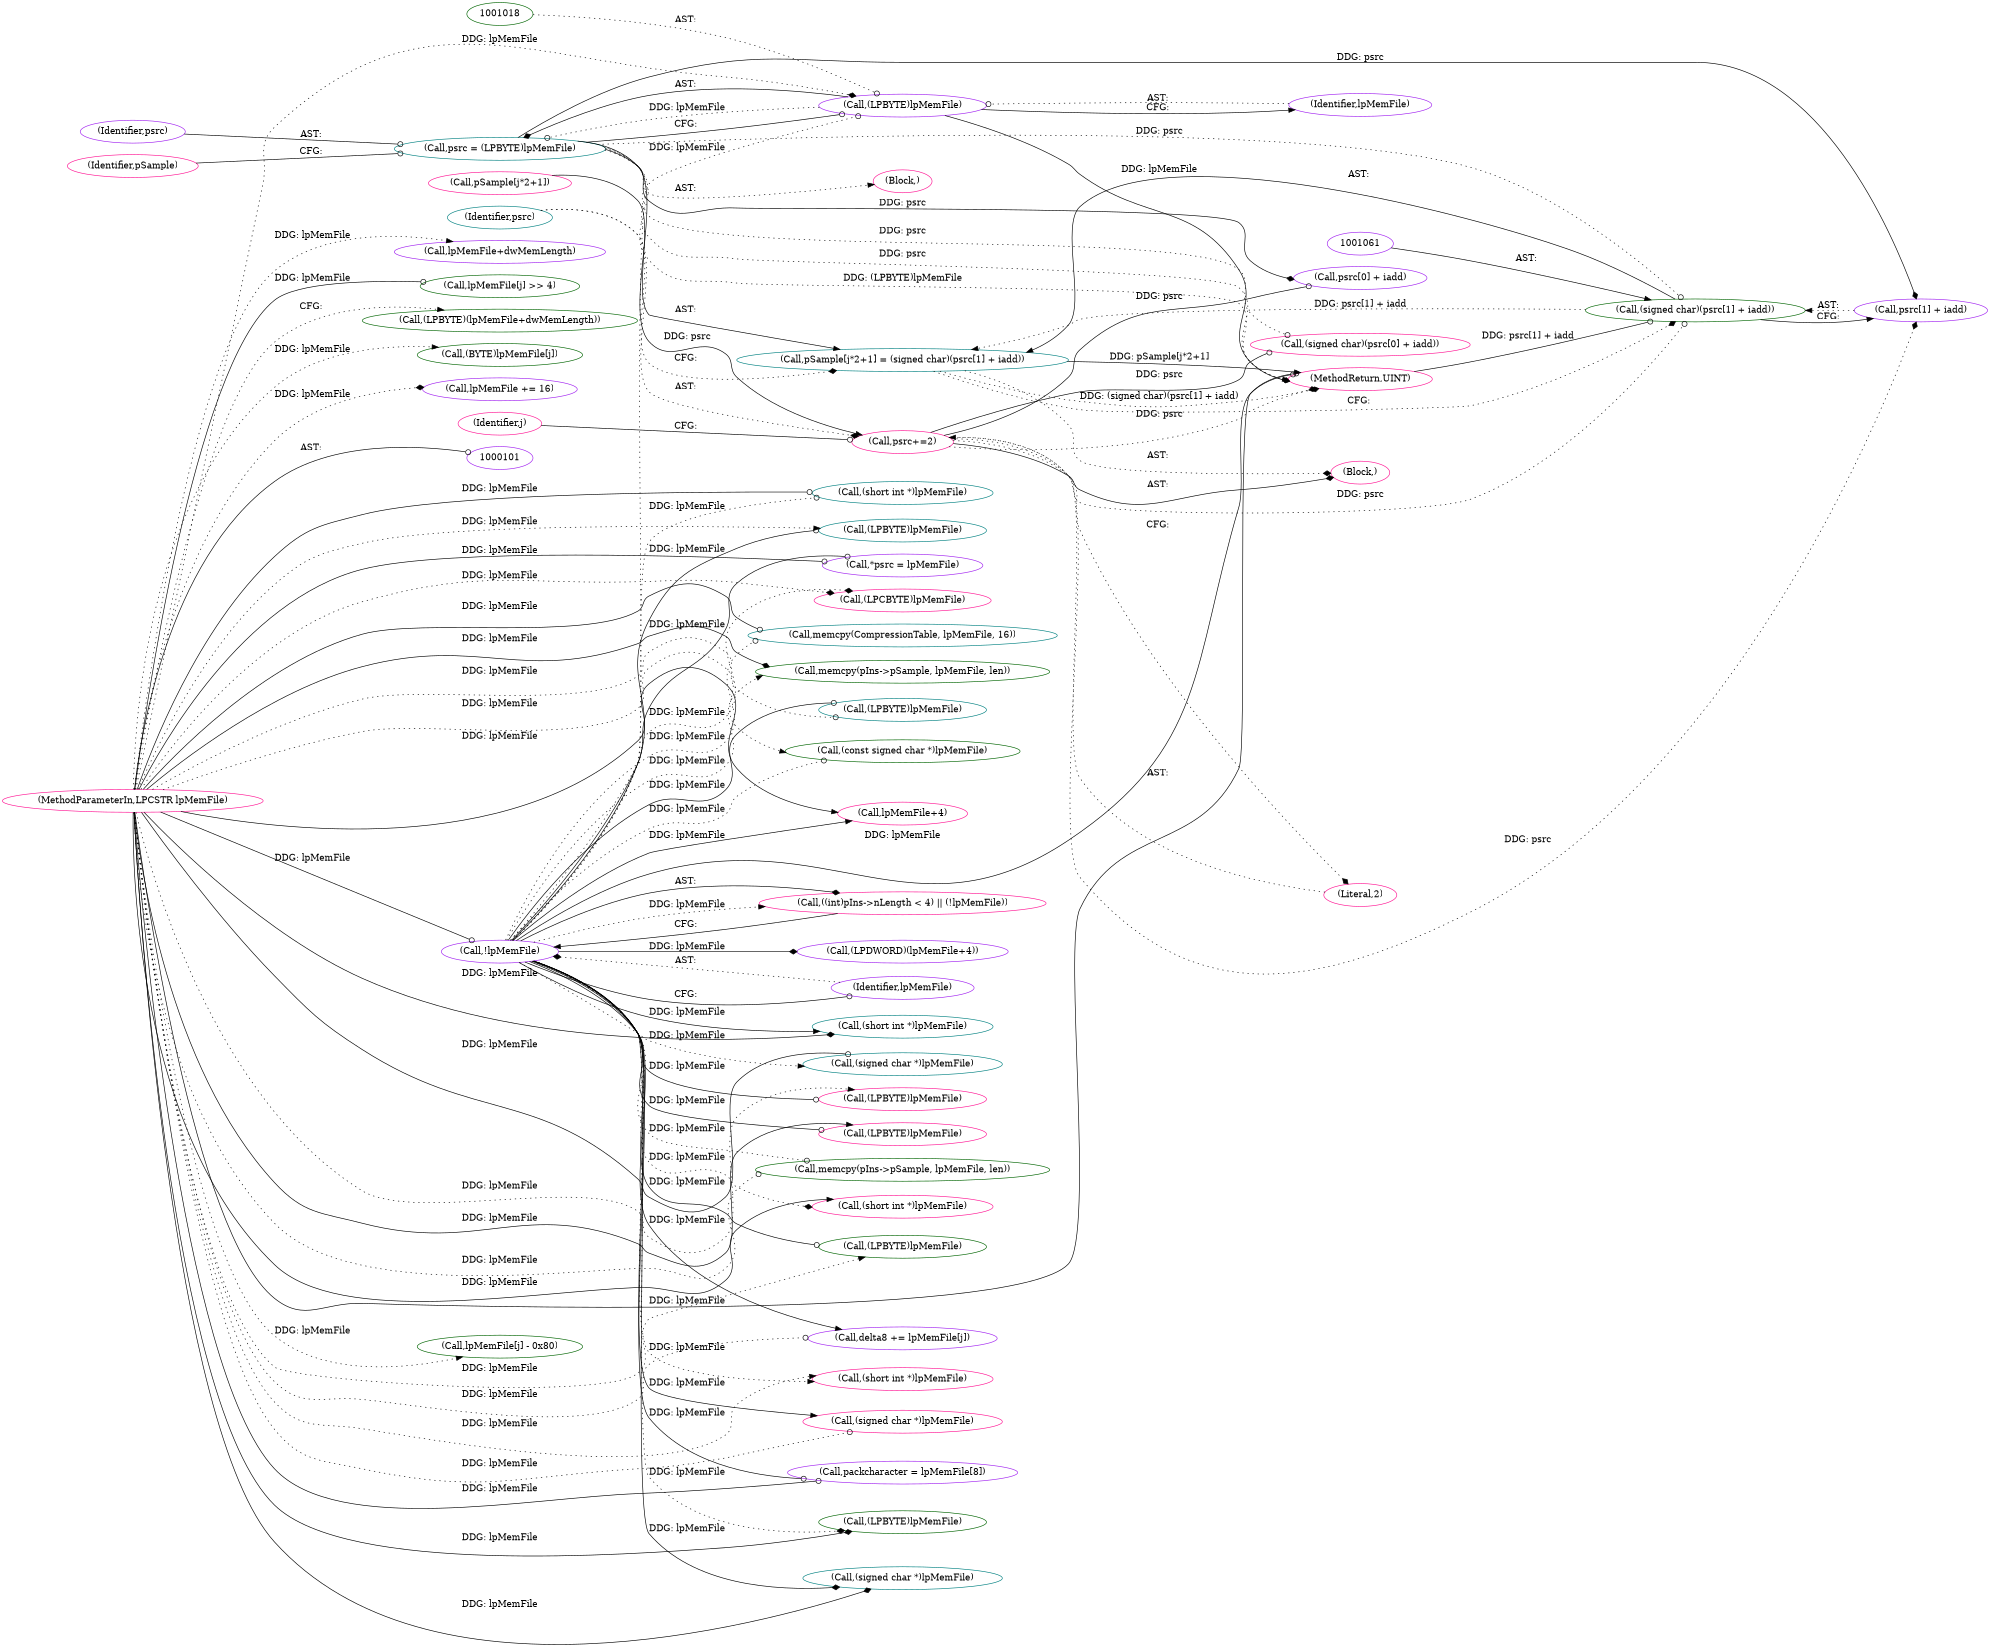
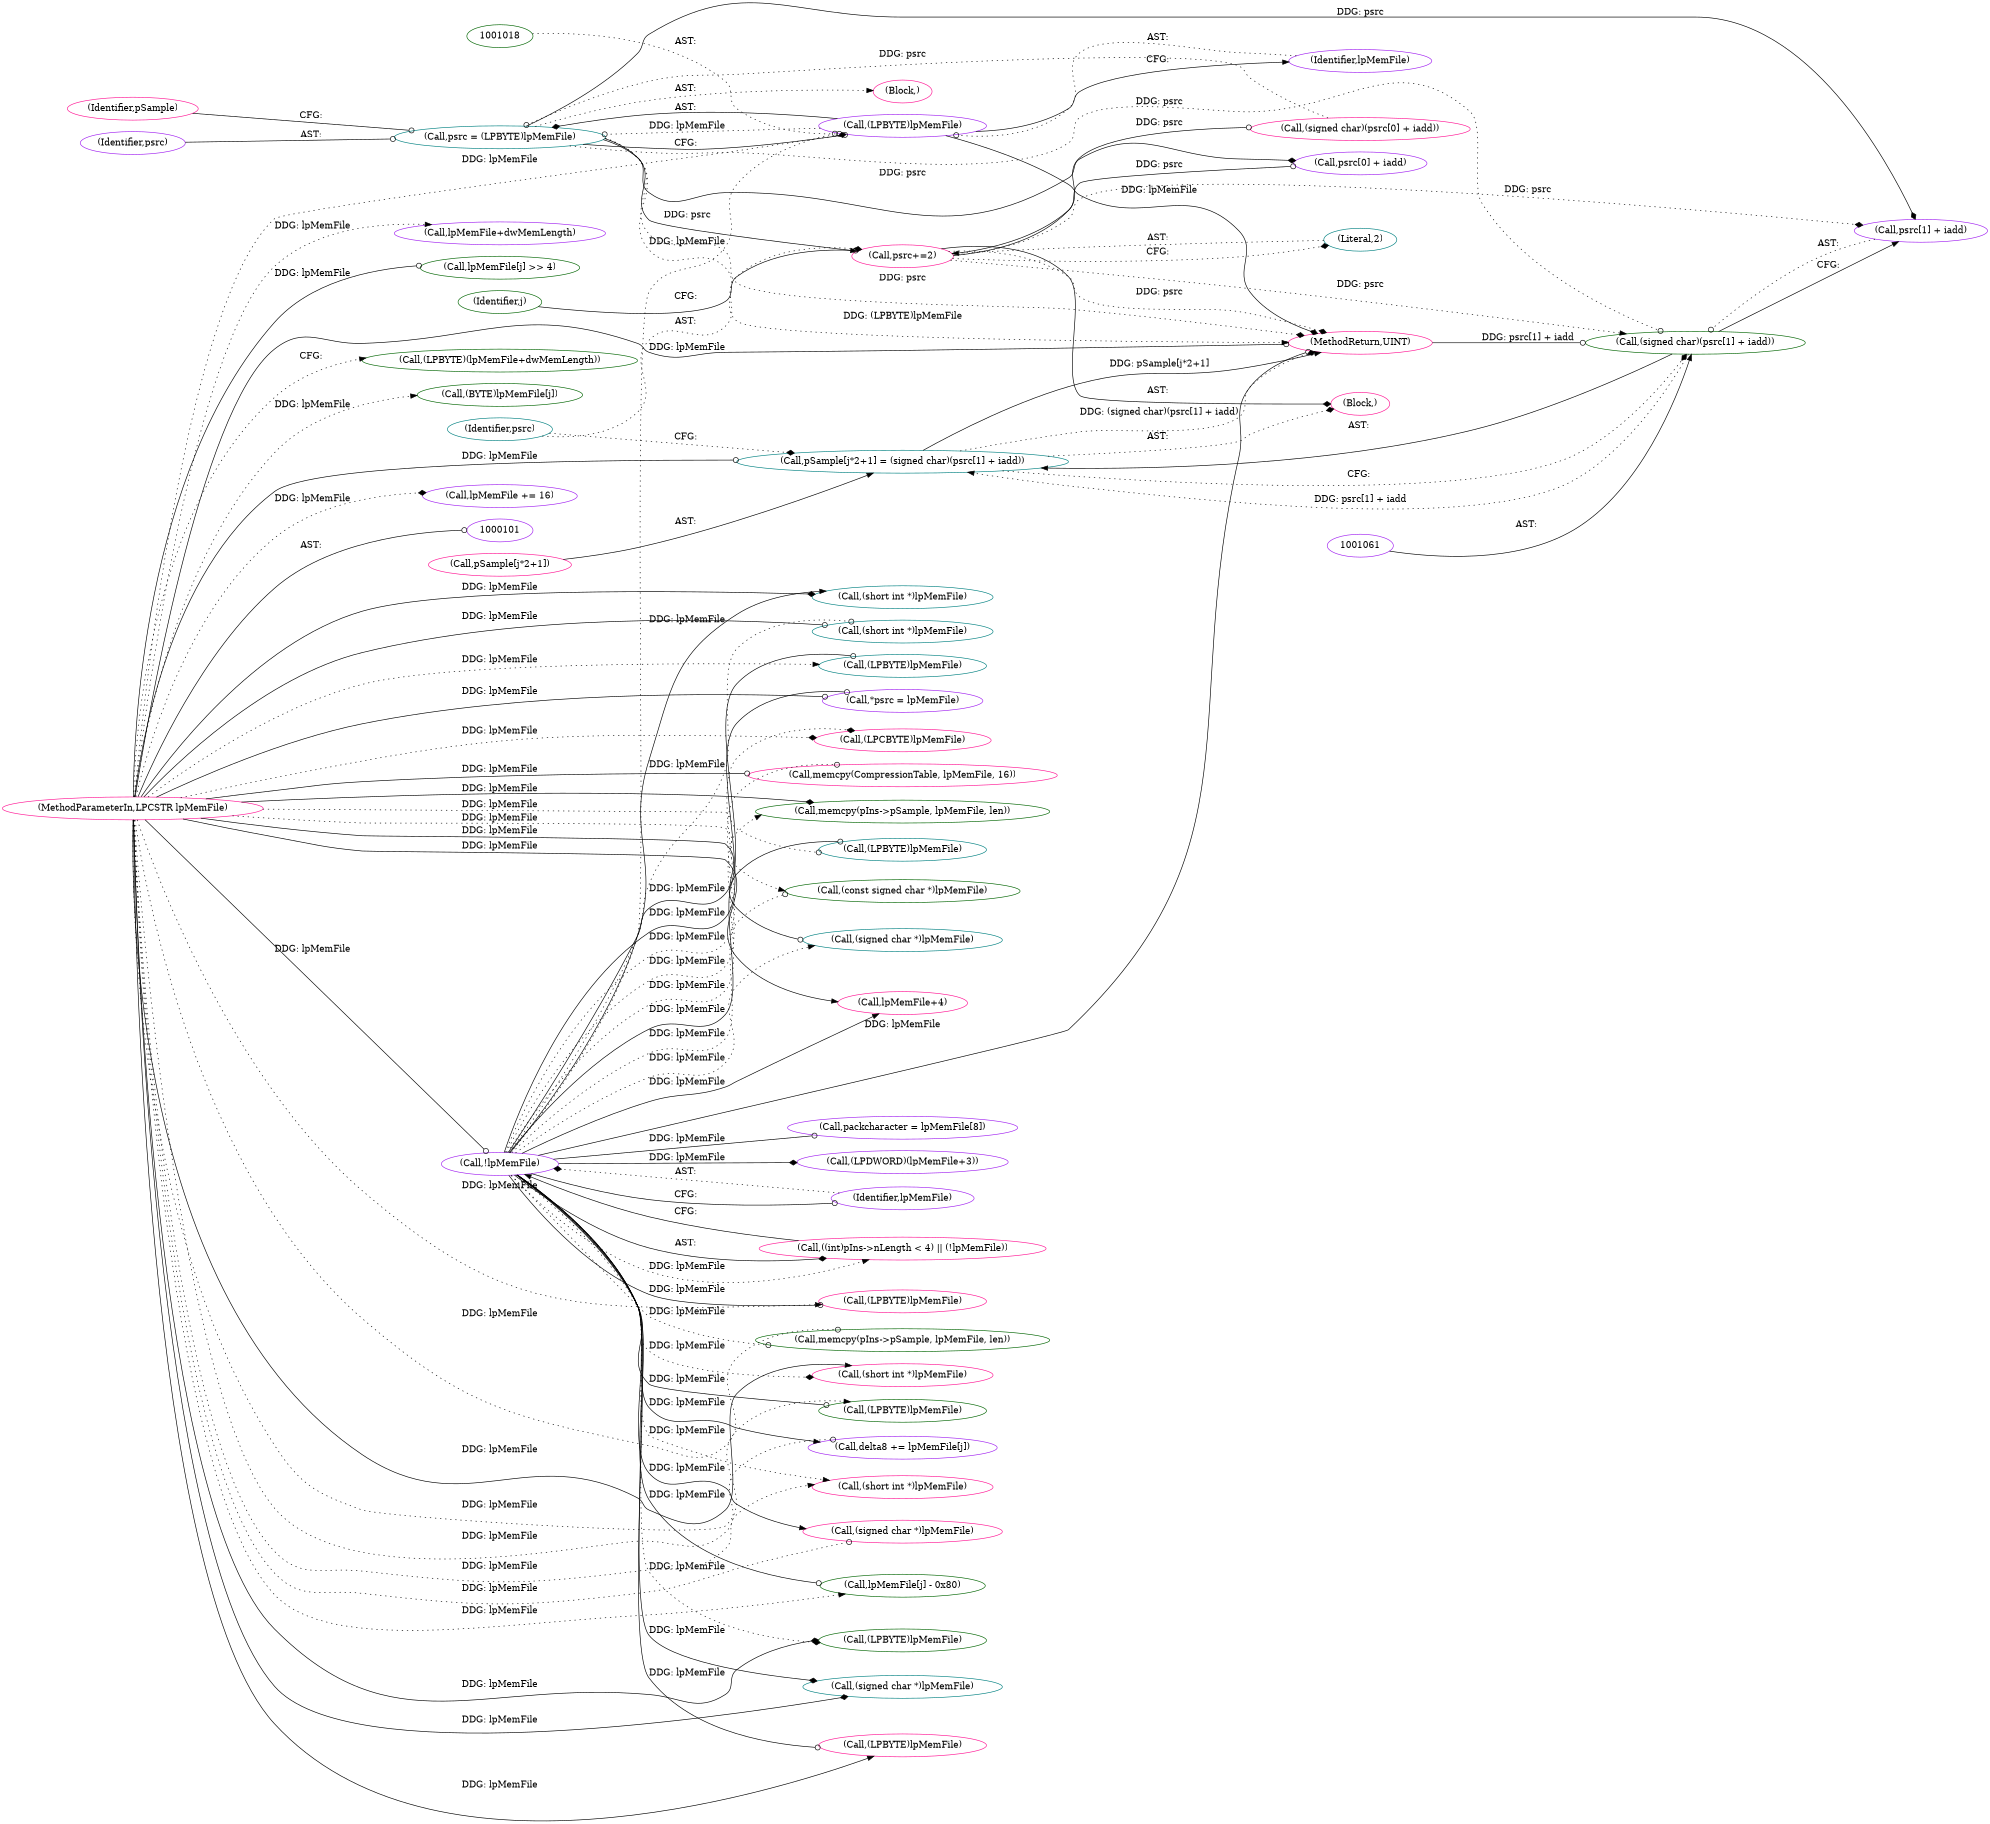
edge "(Call,psrc = (LPBYTE)lpMemFile)" -> "(Call,(signed char)(psrc[0] + iadd))": reversed
edge "(Call,psrc[1] + iadd)" -> "(Call,(signed char)(psrc[1] + iadd))": arrowhead normal -> odot
node "(Identifier,j)": color deeppink -> darkgreen
edge "(Call,psrc+=2)" -> "(Call,(signed char)(psrc[1] + iadd))": arrowhead odot -> normal
node "(Call,memcpy(CompressionTable, lpMemFile, 16))": color teal -> deeppink
node "(Literal,2)": color deeppink -> teal
node "(Call,(LPDWORD)(lpMemFile+4))": label "(Call,(LPDWORD)(lpMemFile+4))" -> "(Call,(LPDWORD)(lpMemFile+3))"
edge "(MethodParameterIn,LPCSTR lpMemFile)" -> "(Call,packcharacter = lpMemFile[8])": now "(MethodParameterIn,LPCSTR lpMemFile)" -> "(Call,pSample[j*2+1] = (signed char)(psrc[1] + iadd))"
edge "(Call,!lpMemFile)" -> "(Call,lpMemFile[j] - 0x80)": added, label "DDG: lpMemFile"
